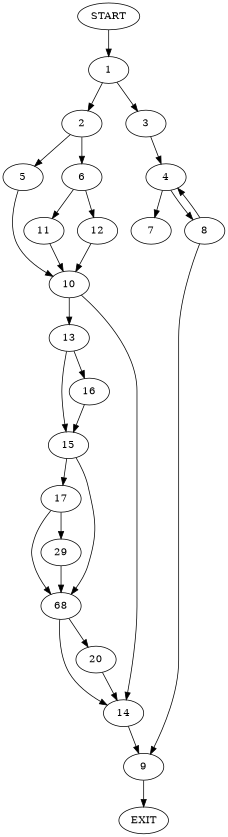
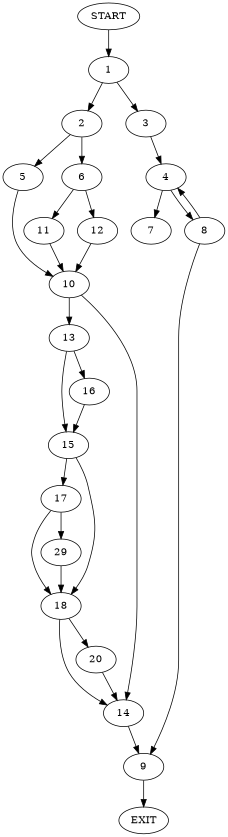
node "68": label "68" -> "18"
